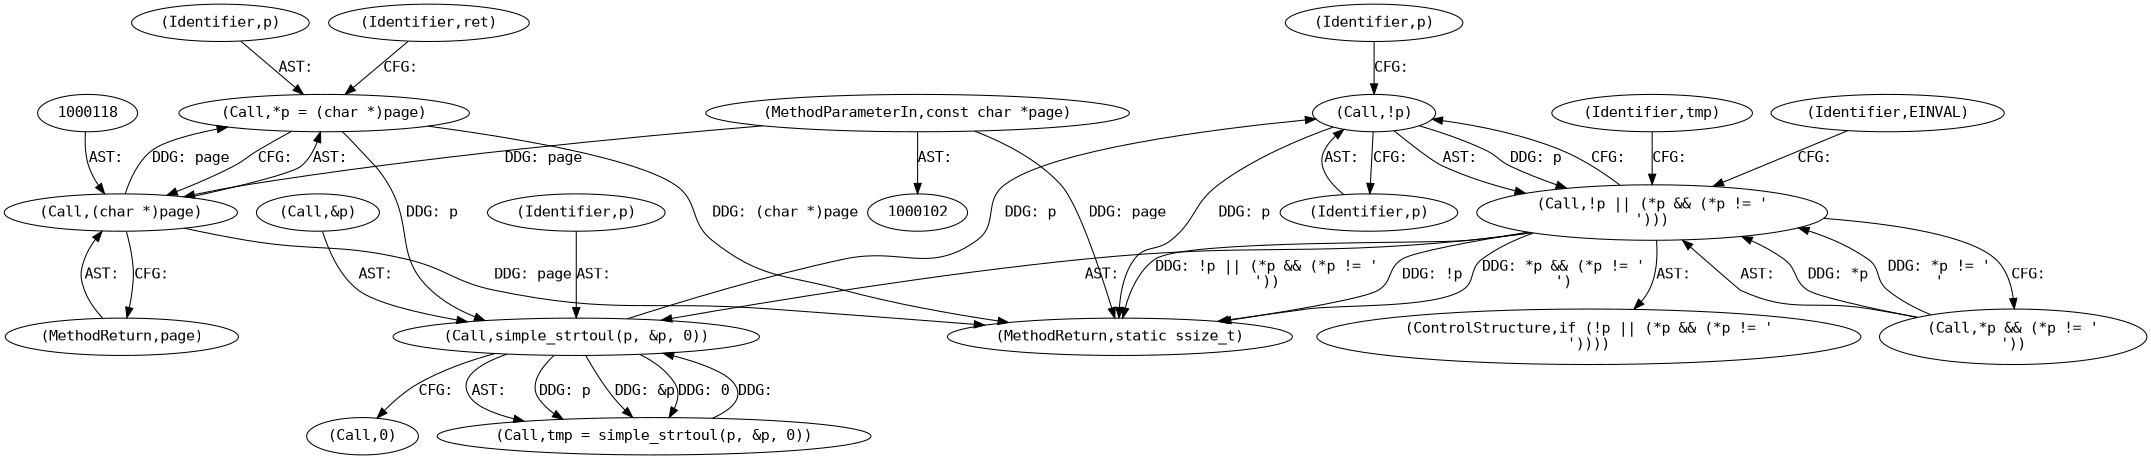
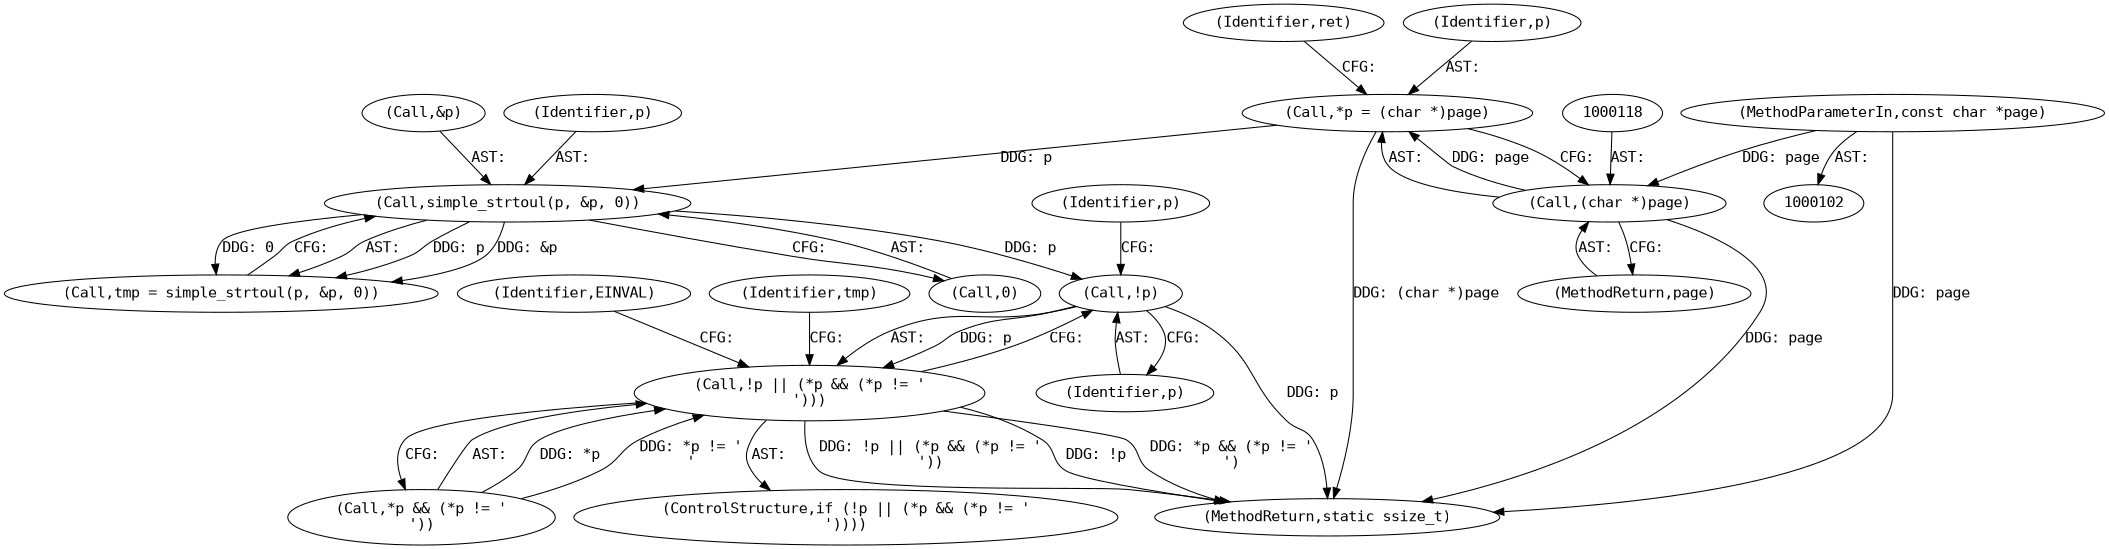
edge "(Call,!p || (*p && (*p != ' ')))" -> "(Call,simple_strtoul(p, &p, 0))": now "(Call,0)" -> "(Call,simple_strtoul(p, &p, 0))"
edge "(Call,tmp = simple_strtoul(p, &p, 0))" -> "(Call,simple_strtoul(p, &p, 0))": label "DDG: " -> "CFG: "
